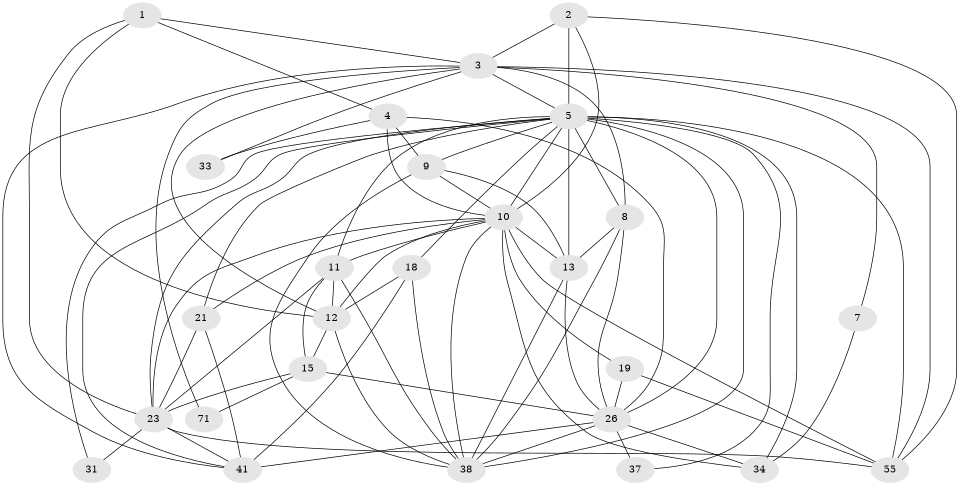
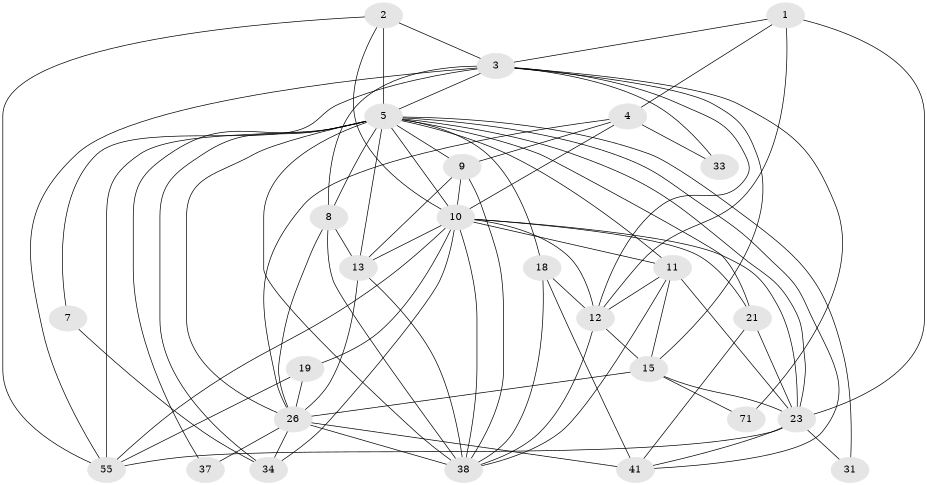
edge "3" -- "41": now "3" -- "15"
